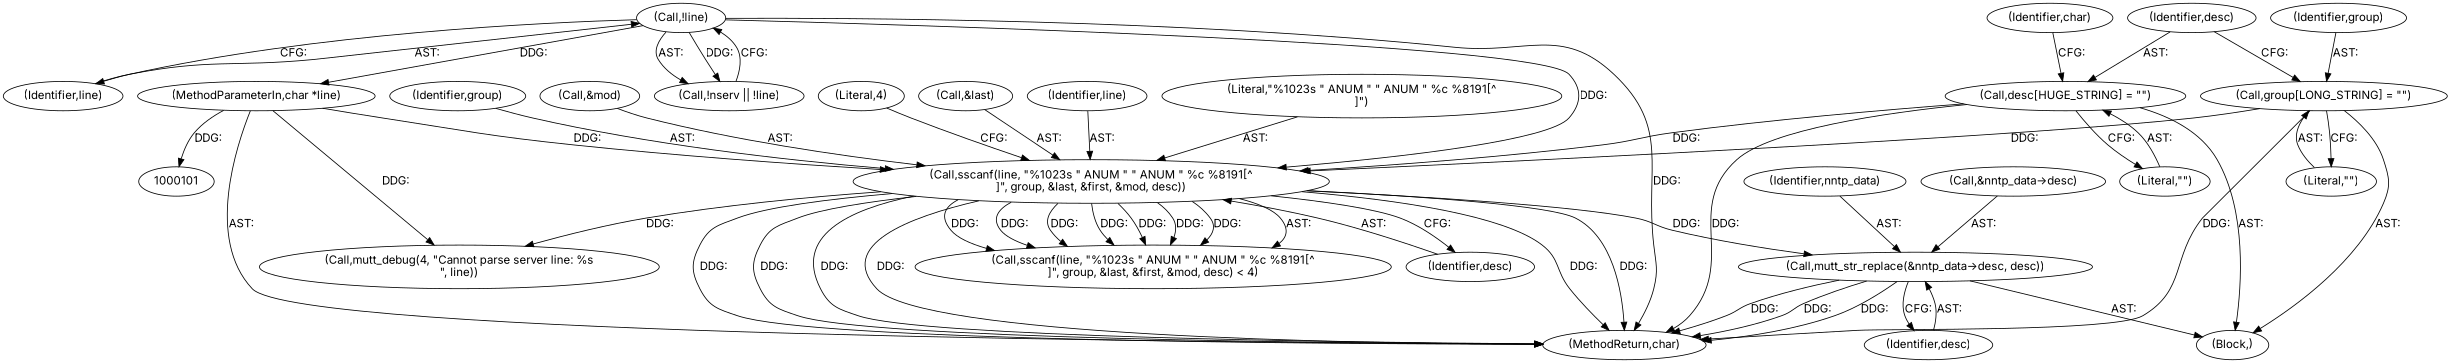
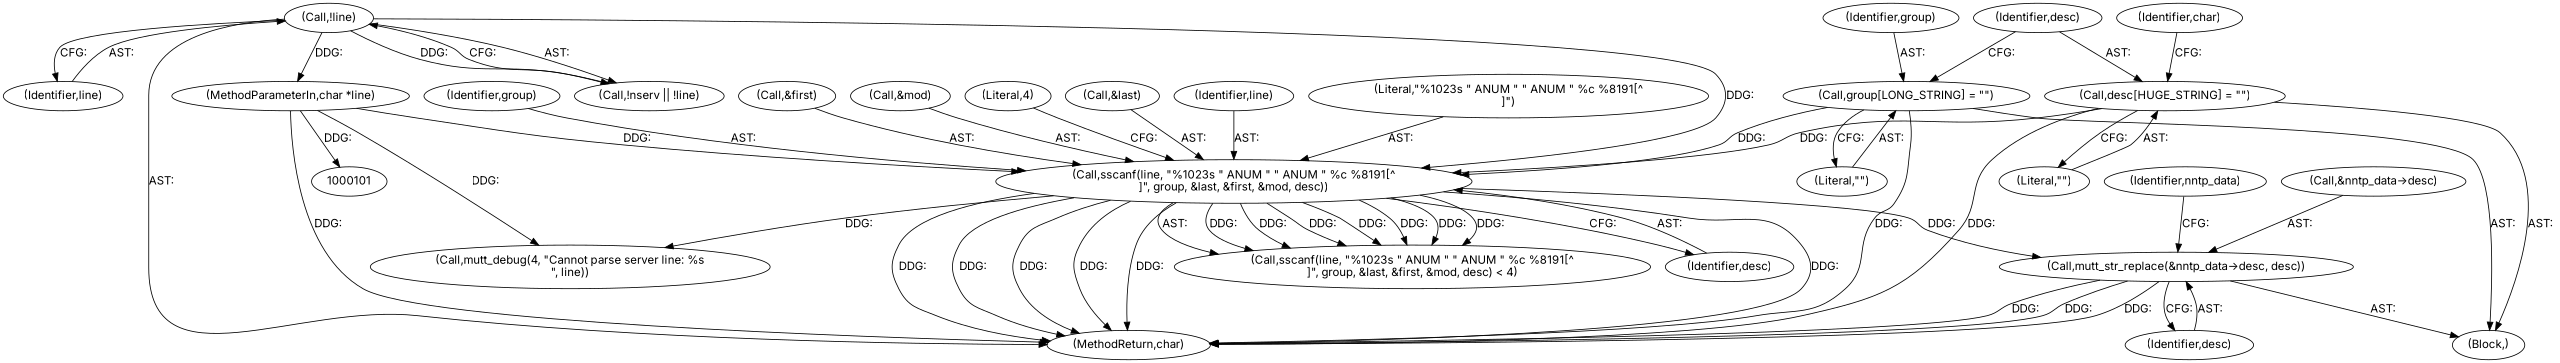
node "(Call,&first)": added
edge "(Call,!line)" -> "(MethodReturn,char)": label "DDG: " -> "AST: "
edge "(MethodParameterIn,char *line)" -> "(MethodReturn,char)": label "AST: " -> "DDG: "
edge "(Identifier,nntp_data)" -> "(Call,mutt_str_replace(&nntp_data->desc, desc))": label "AST: " -> "CFG: "
